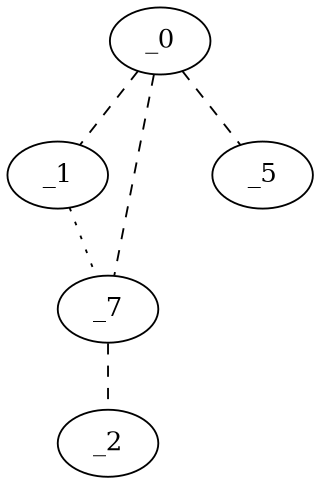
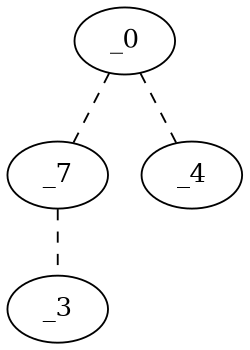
node "_1": removed
node "_5": label "_5" -> "_4"
node "_2": label "_2" -> "_3"
